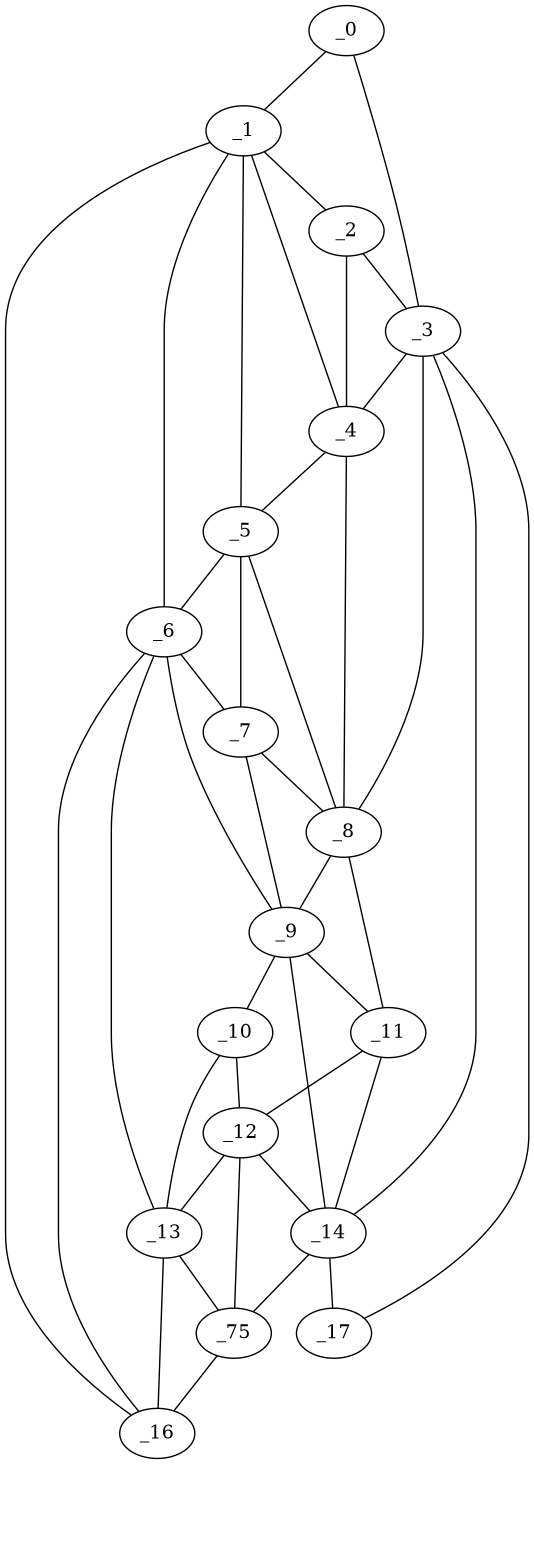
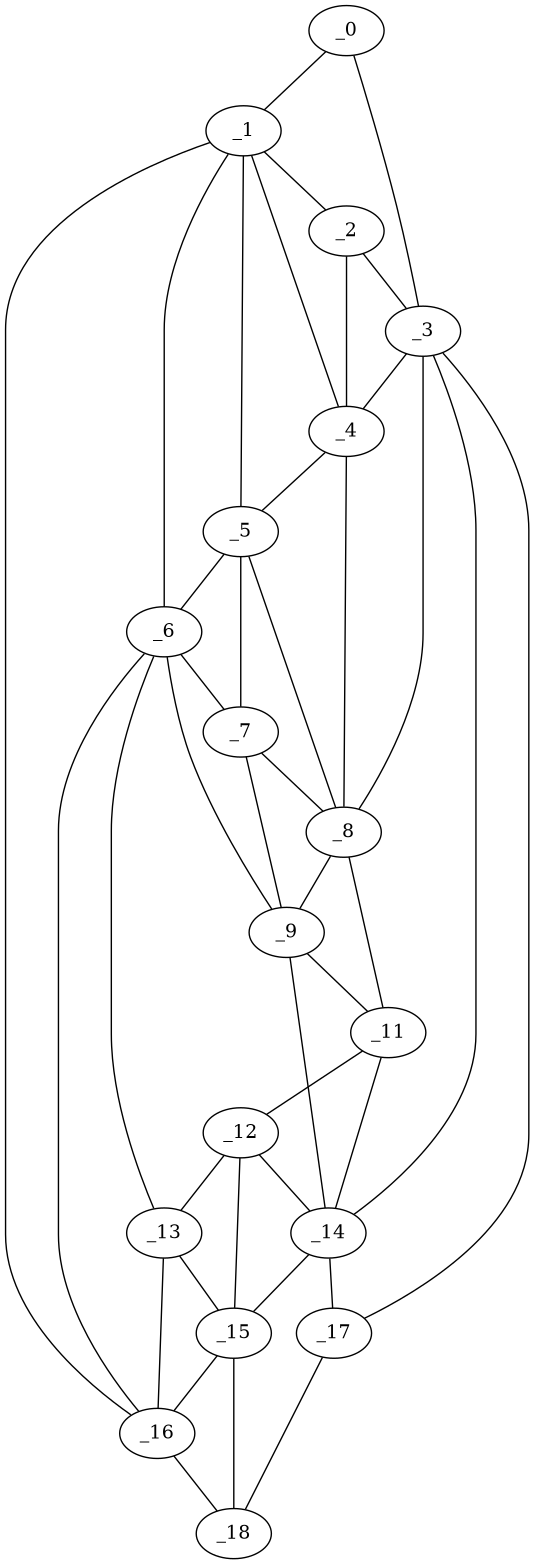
node "_10": removed
node "_75": label "_75" -> "_15"
node "_18": added
